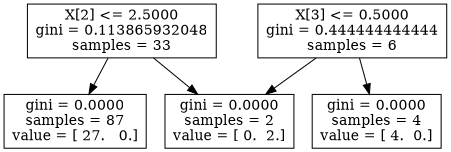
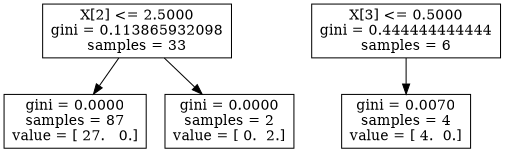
node "X[2] <= 2.5000 gini = 0.113865932048 samples = 33": label "X[2] <= 2.5000 gini = 0.113865932048 samples = 33" -> "X[2] <= 2.5000 gini = 0.113865932098 samples = 33"
edge "X[3] <= 0.5000 gini = 0.444444444444 samples = 6" -> "gini = 0.0000 samples = 2 value = [ 0.  2.]": removed
node "gini = 0.0000 samples = 4 value = [ 4.  0.]": label "gini = 0.0000 samples = 4 value = [ 4.  0.]" -> "gini = 0.0070 samples = 4 value = [ 4.  0.]"
